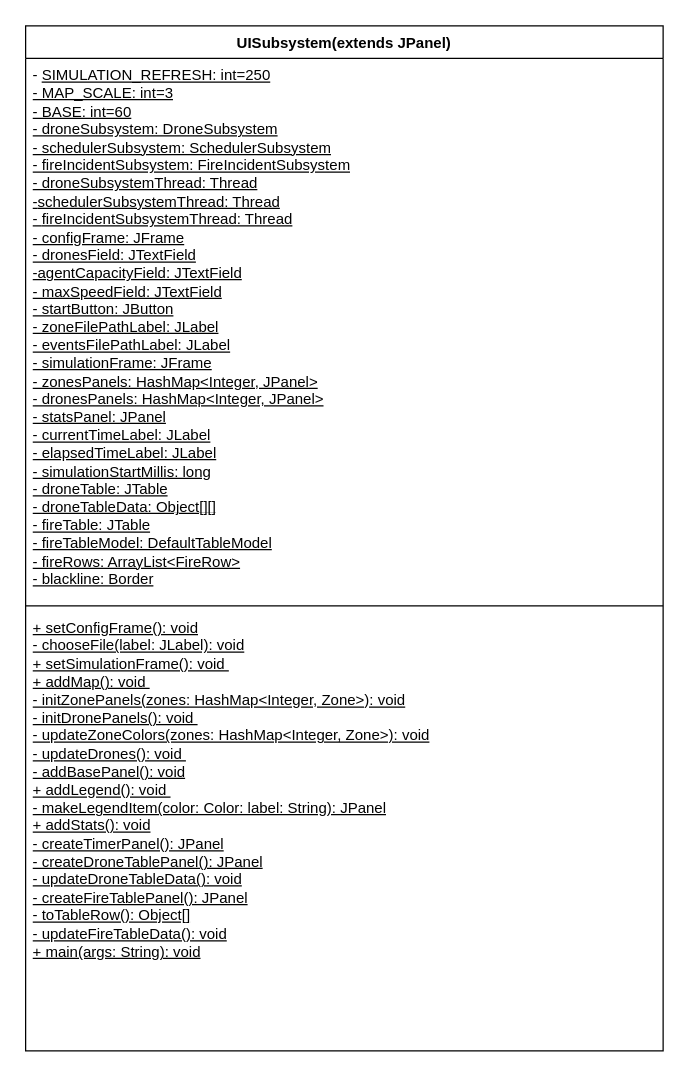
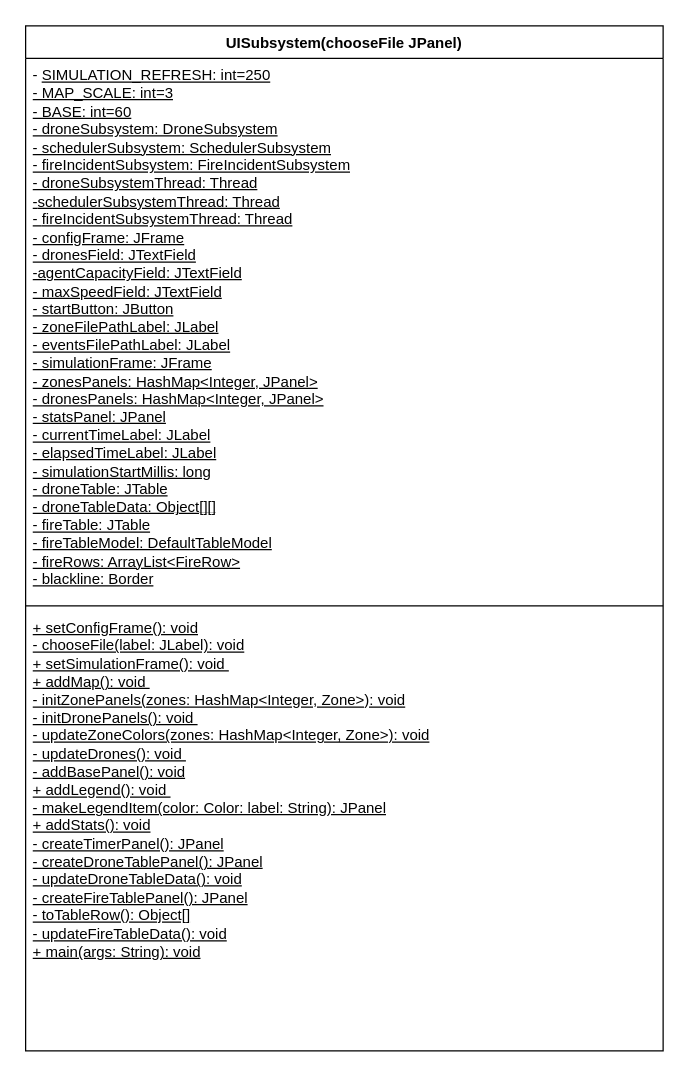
node "UISubsystem(extends JPanel)": label "UISubsystem(extends JPanel)" -> "UISubsystem(chooseFile JPanel)"
